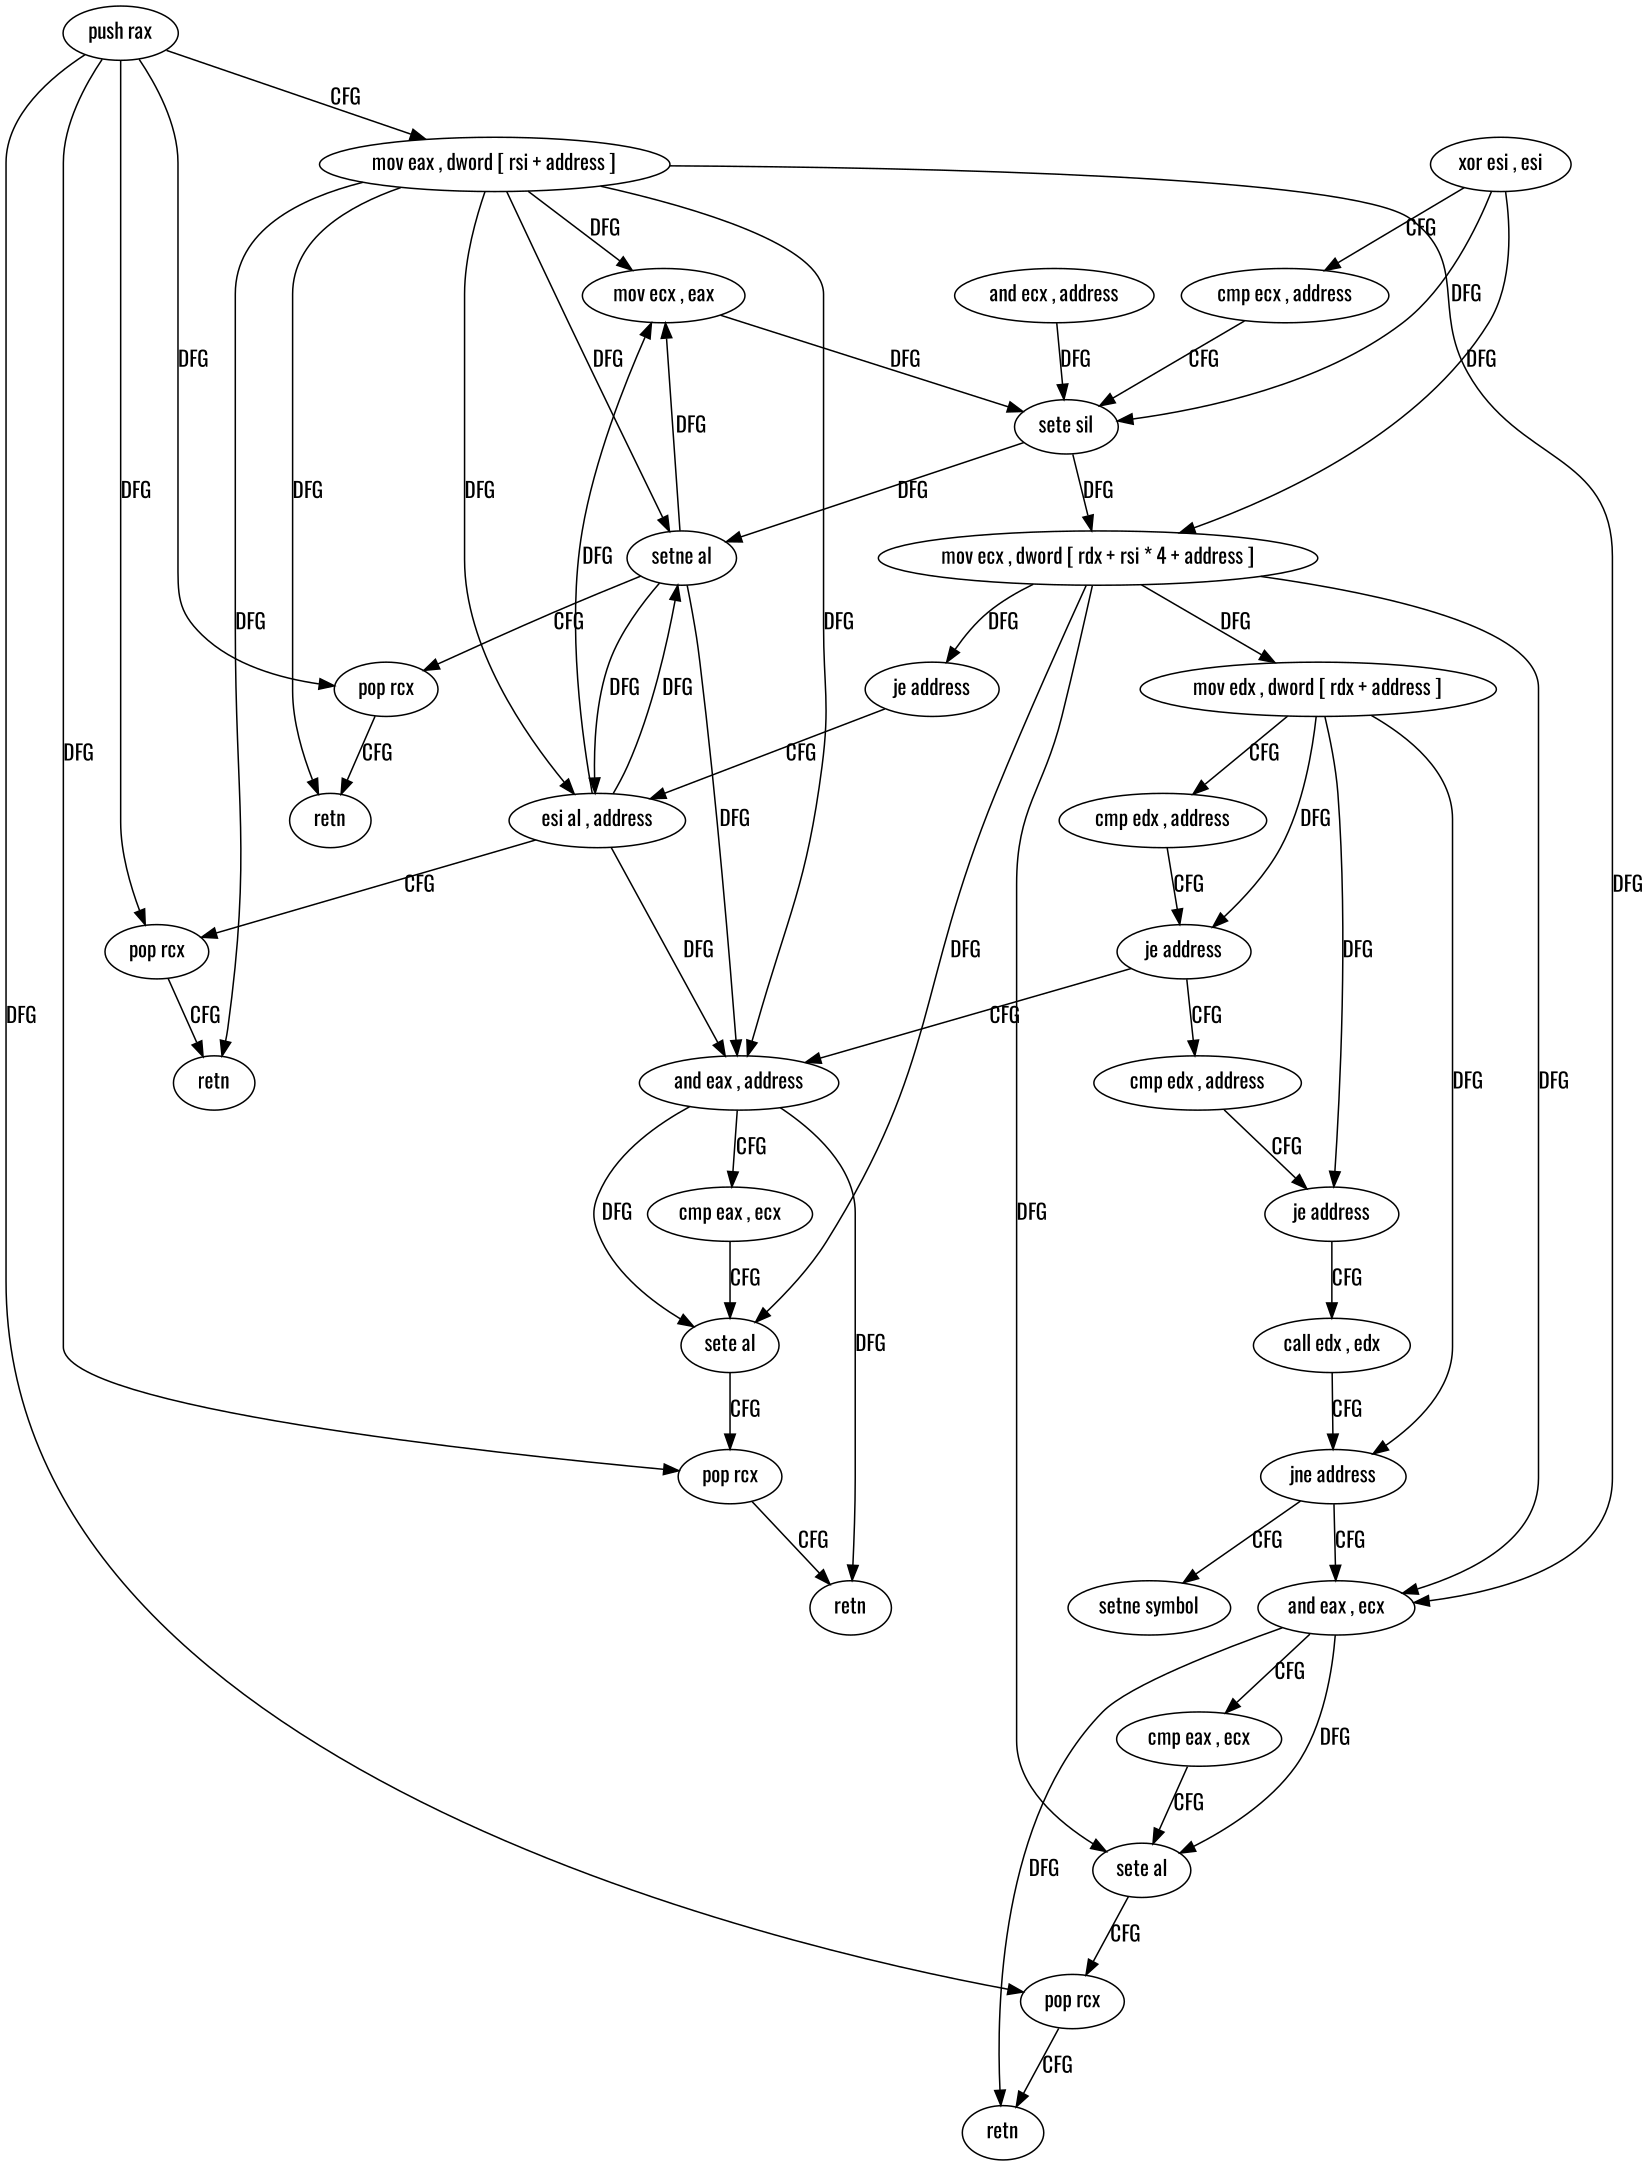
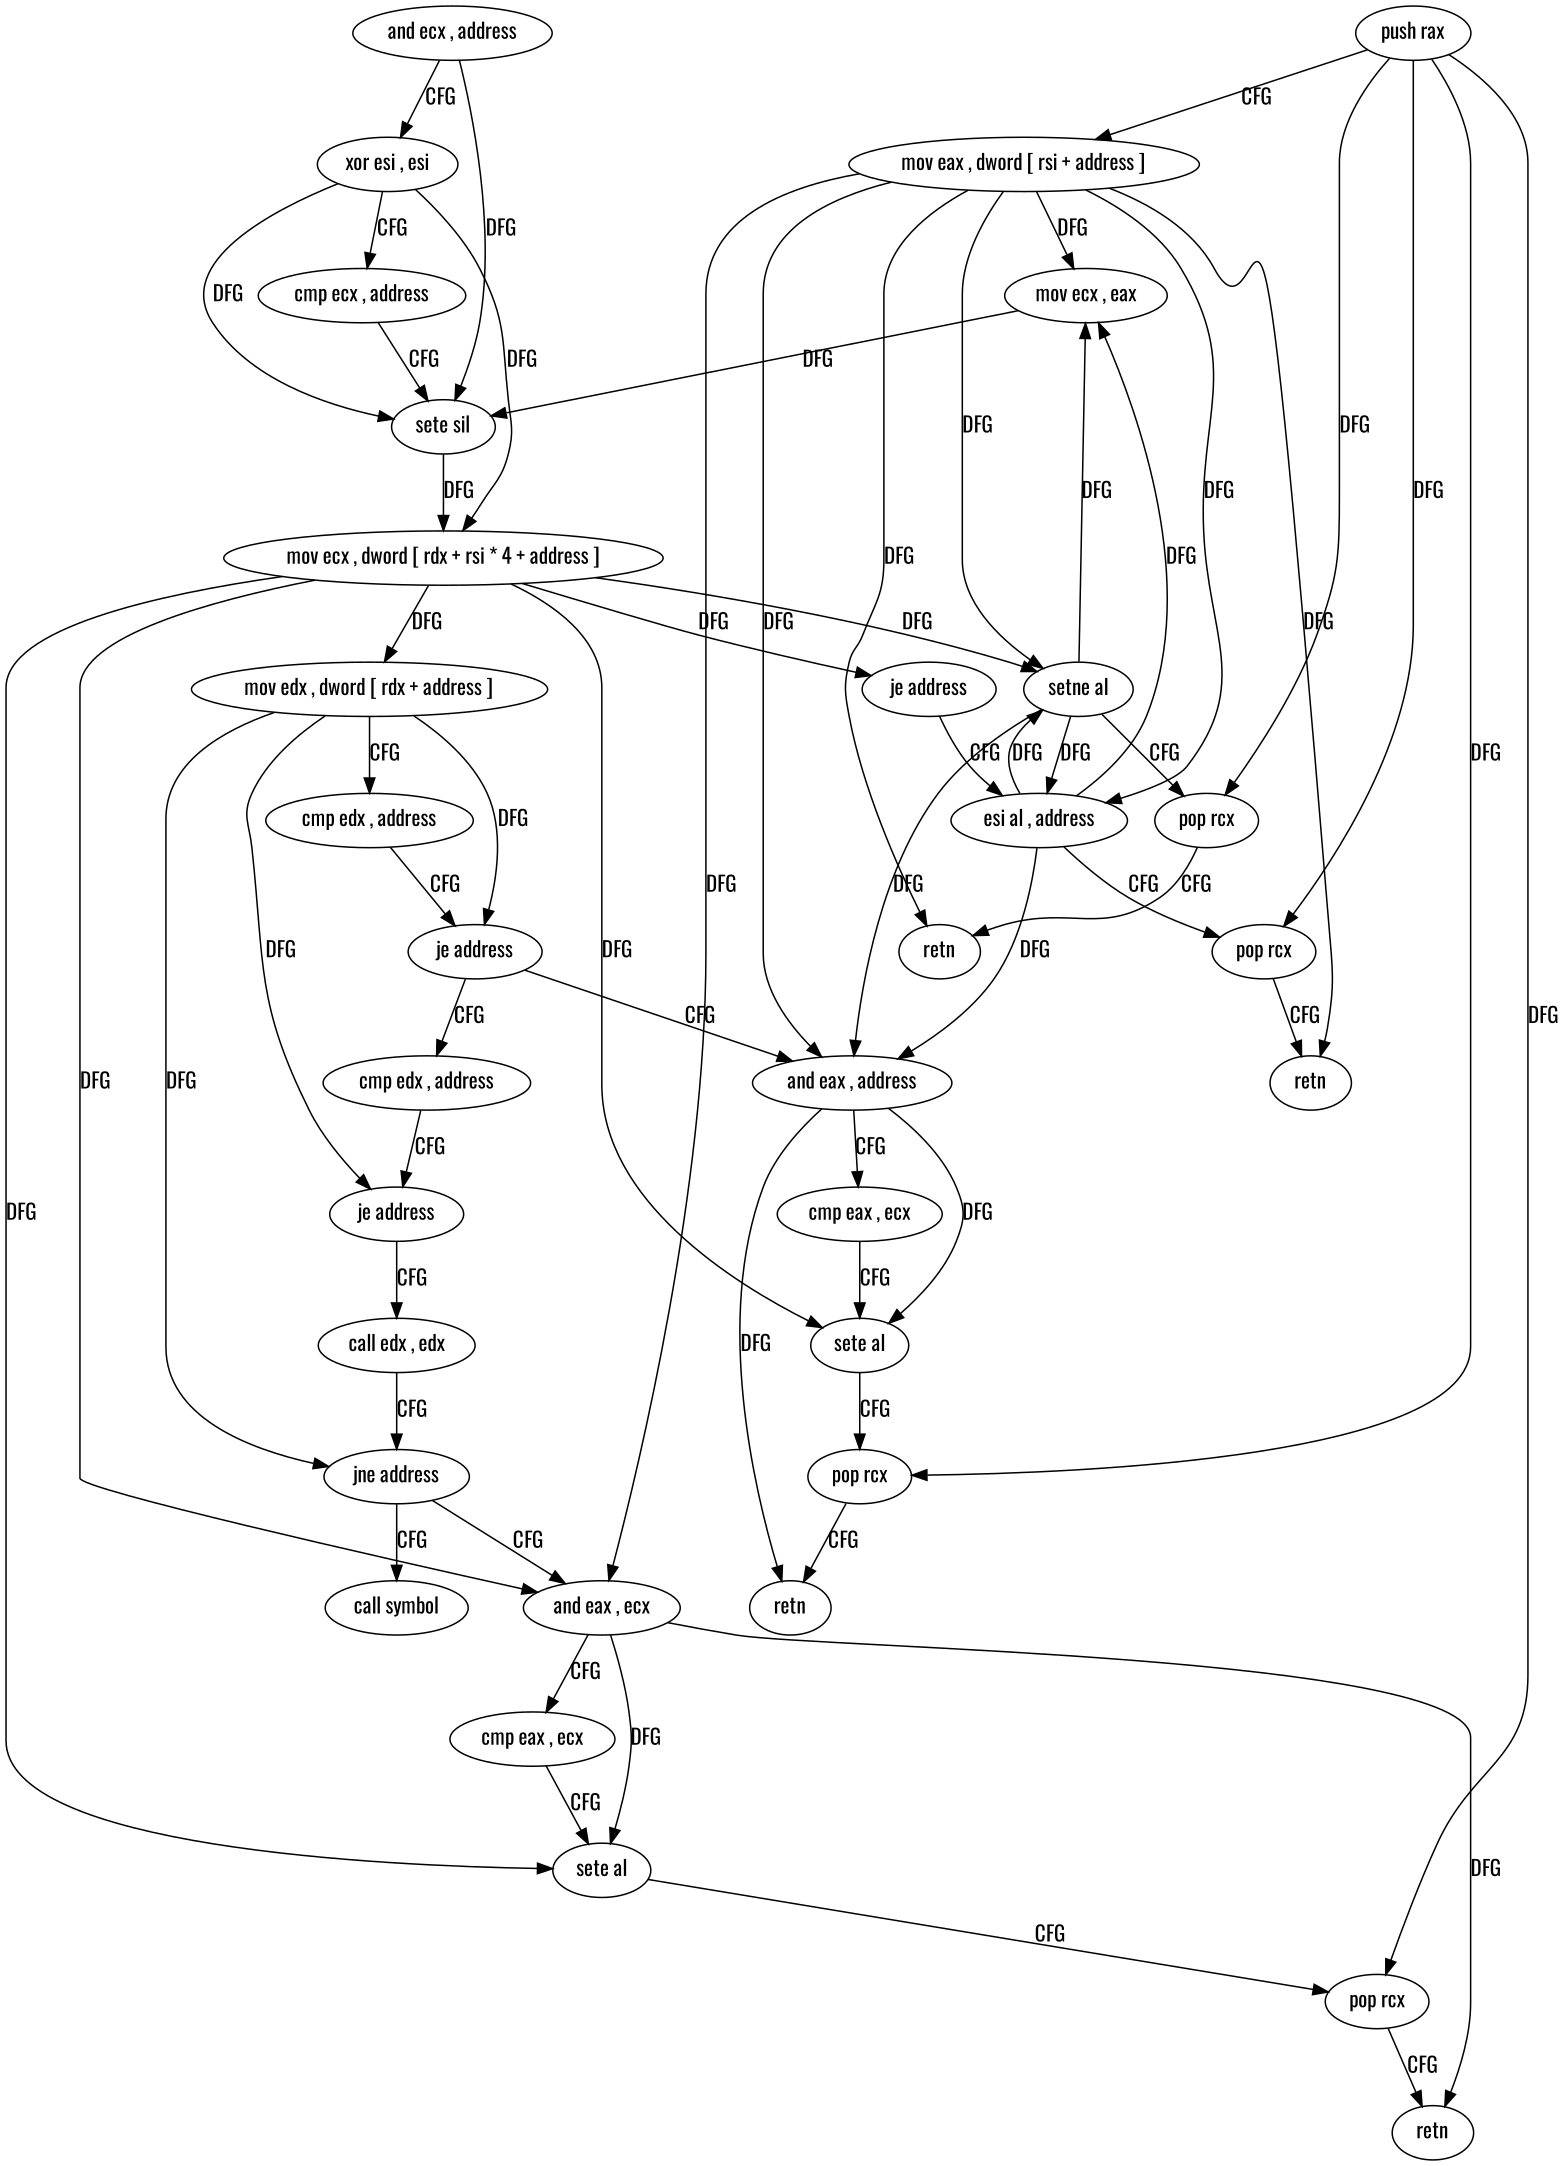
edge "and ecx , address" -> "xor esi , esi": added, label "CFG"
edge "sete sil" -> "setne al": now "mov ecx , dword [ rdx + rsi * 4 + address ]" -> "setne al"
node "setne symbol": label "setne symbol" -> "call symbol"
